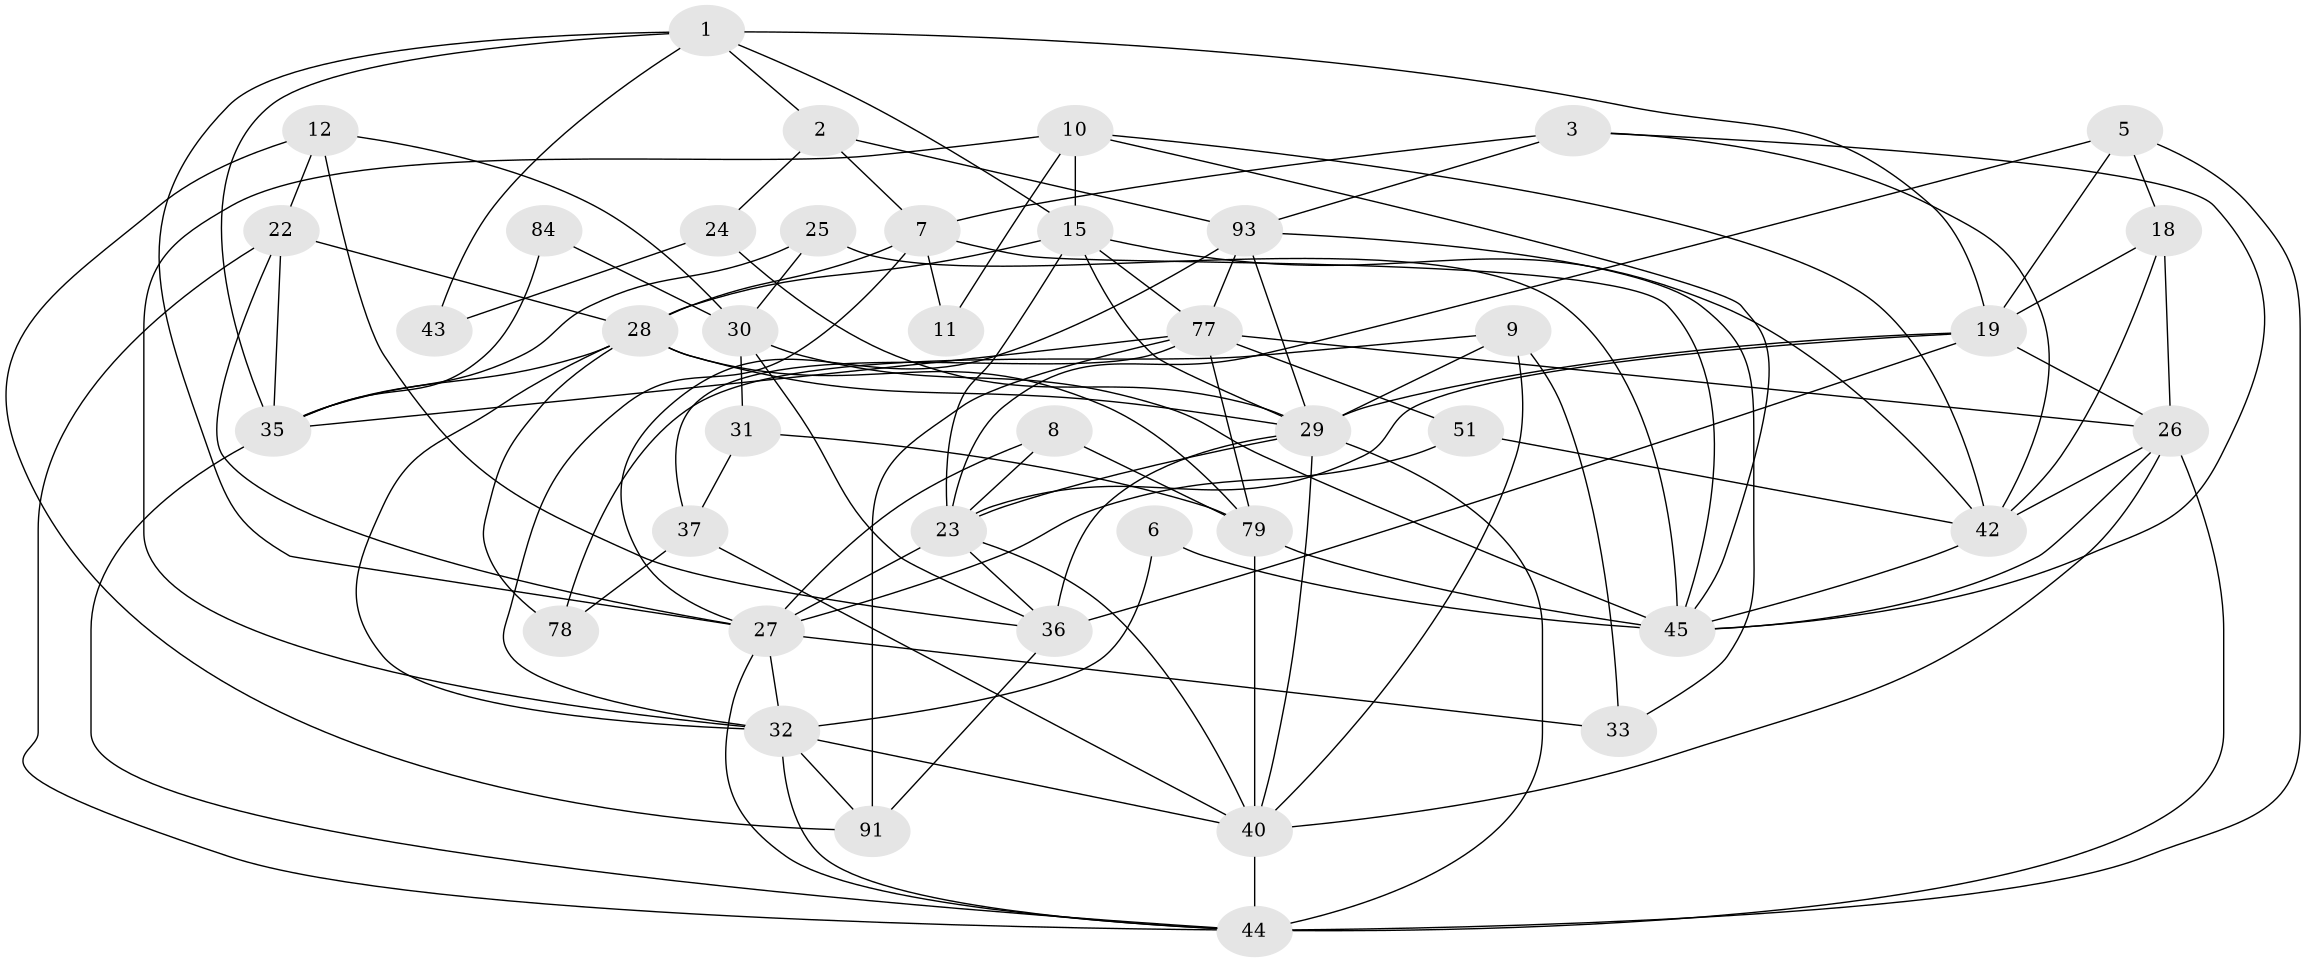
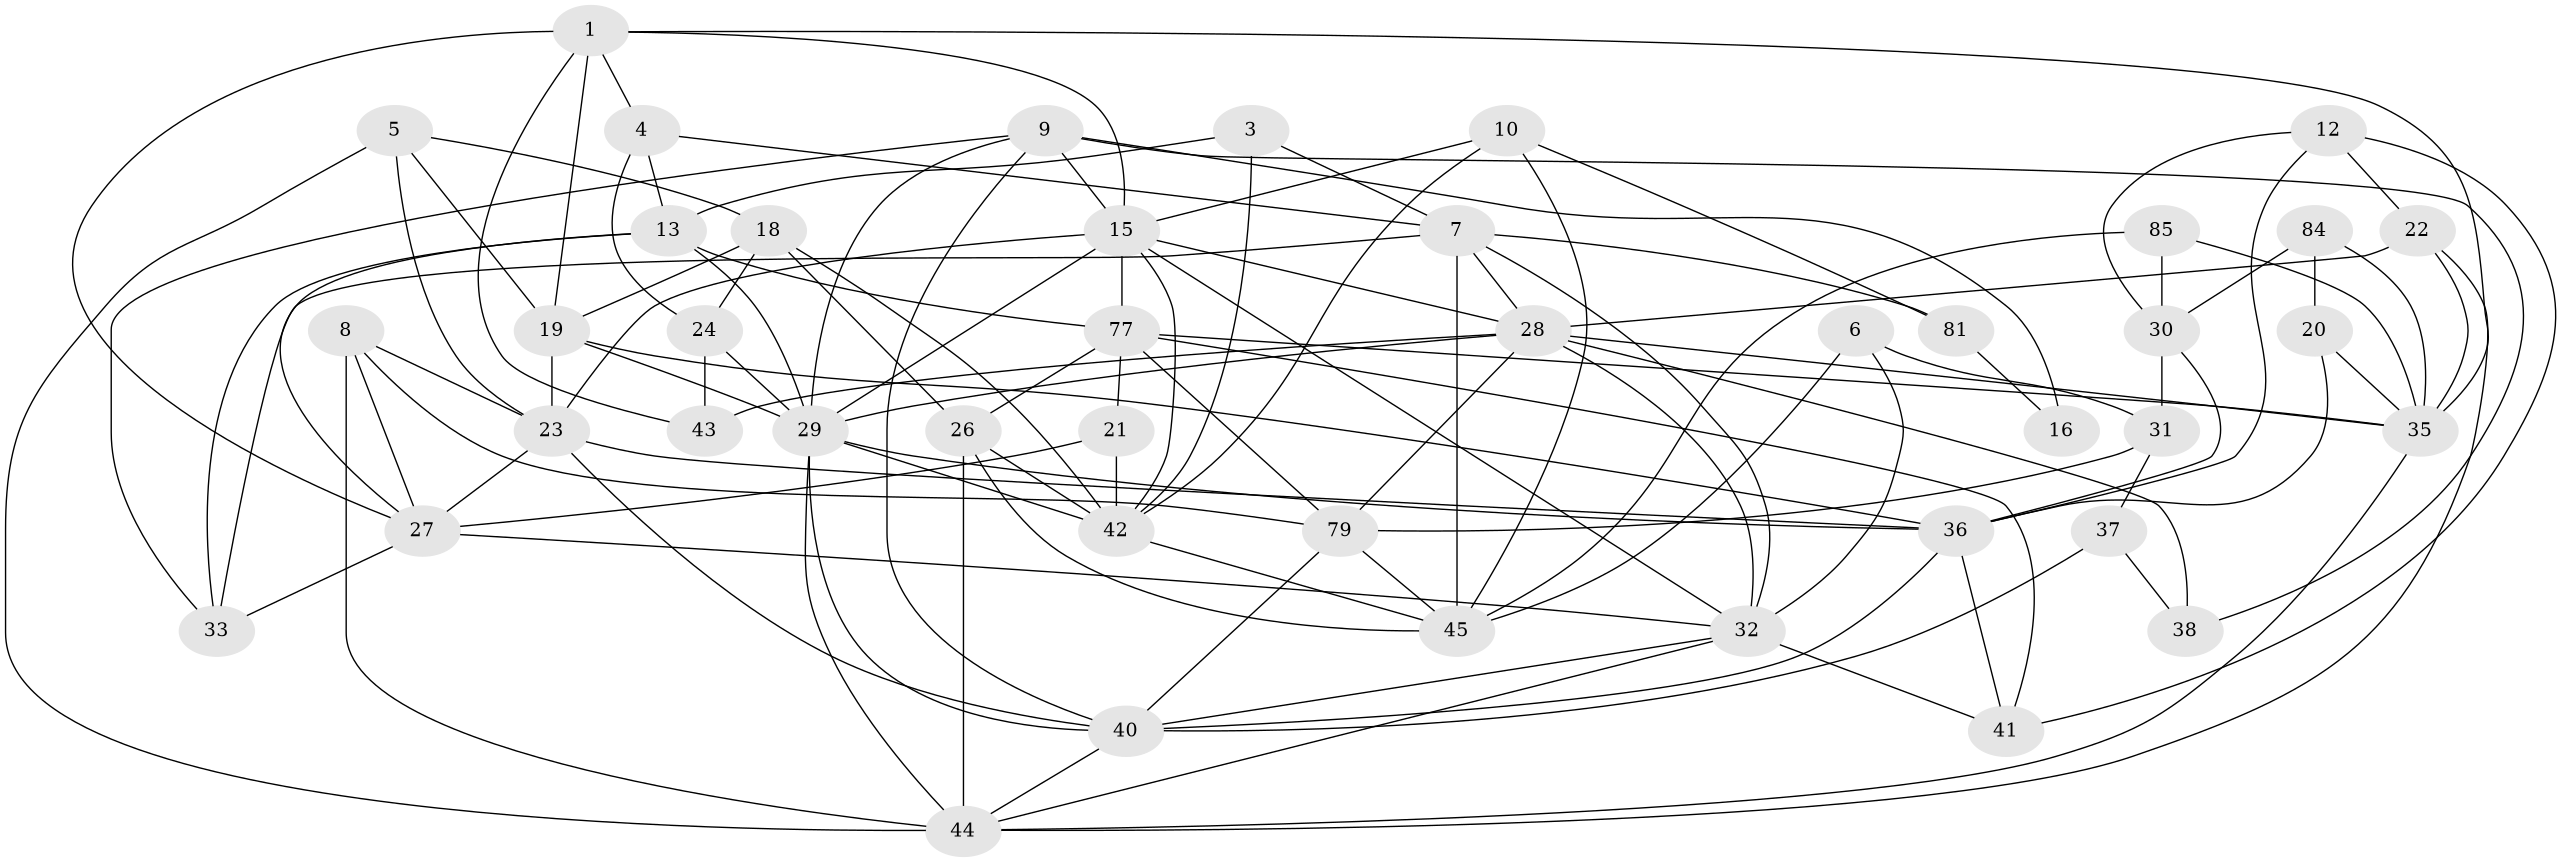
node "2": label "2" -> "4"
edge "9" -- "15": added
node "25": label "25" -> "85"
node "93": label "93" -> "13"
edge "10" -- "32": now "15" -- "32"
edge "7" -- "33": added
edge "18" -- "24": added
edge "3" -- "45": removed
node "11": label "11" -> "81"
node "20": added
edge "28" -- "43": added
edge "77" -- "37": removed
edge "6" -- "31": added
edge "19" -- "26": removed
node "51": label "51" -> "21"
node "16": added
edge "30" -- "45": removed
edge "29" -- "23": now "29" -- "42"
edge "22" -- "27": removed
node "78": label "78" -> "38"
edge "26" -- "40": now "36" -- "40"
node "91": label "91" -> "41"
edge "27" -- "44": now "8" -- "44"
